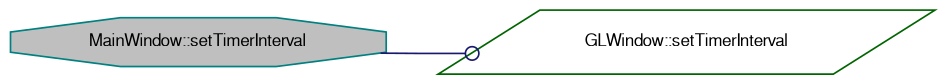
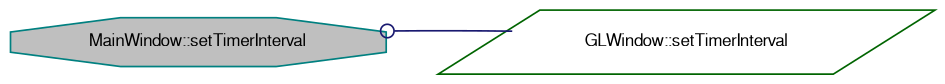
edge "MainWindow::setTimerInterval" -> "GLWindow::setTimerInterval": reversed
